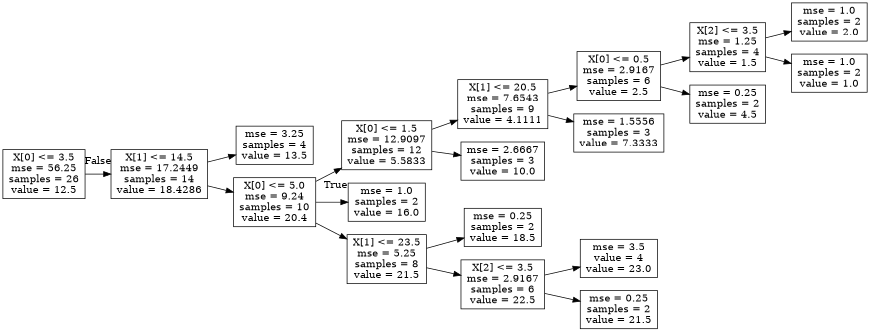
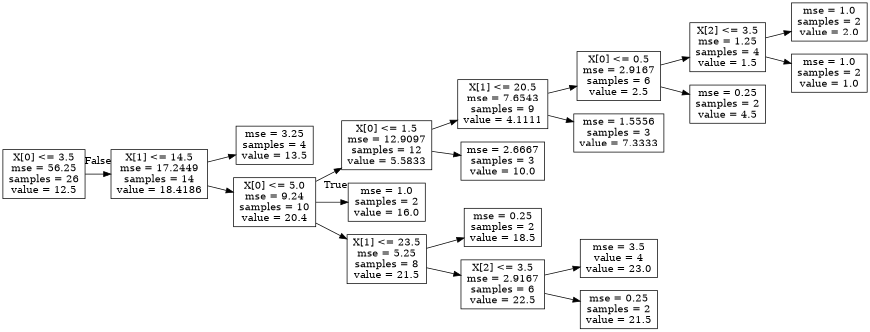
node "X[1] <= 14.5 mse = 17.2449 samples = 14 value = 18.4286": label "X[1] <= 14.5 mse = 17.2449 samples = 14 value = 18.4286" -> "X[1] <= 14.5 mse = 17.2449 samples = 14 value = 18.4186"
